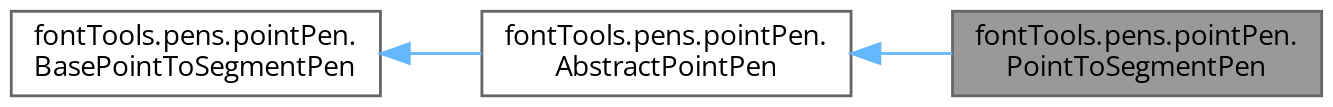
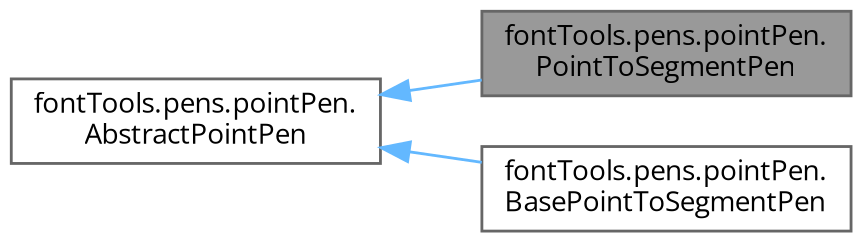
edge "fontTools.pens.pointPen. AbstractPointPen" -> "fontTools.pens.pointPen. BasePointToSegmentPen": reversed
